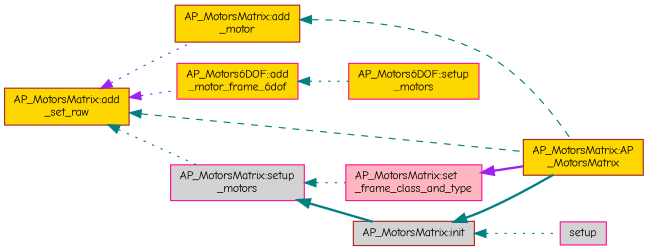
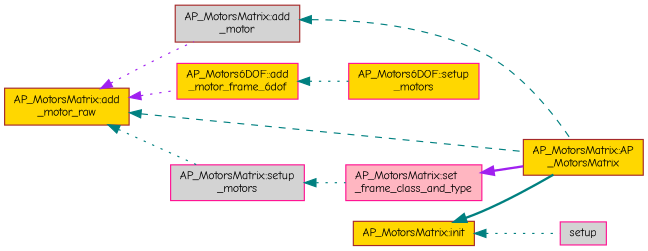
node "AP_MotorsMatrix::add _motor": fillcolor gold -> lightgrey
node "AP_MotorsMatrix::add _set_raw": label "AP_MotorsMatrix::add _set_raw" -> "AP_MotorsMatrix::add _motor_raw"
edge "AP_MotorsMatrix::init" -> "AP_MotorsMatrix::setup _motors": removed
node "AP_MotorsMatrix::init": fillcolor lightgrey -> gold
